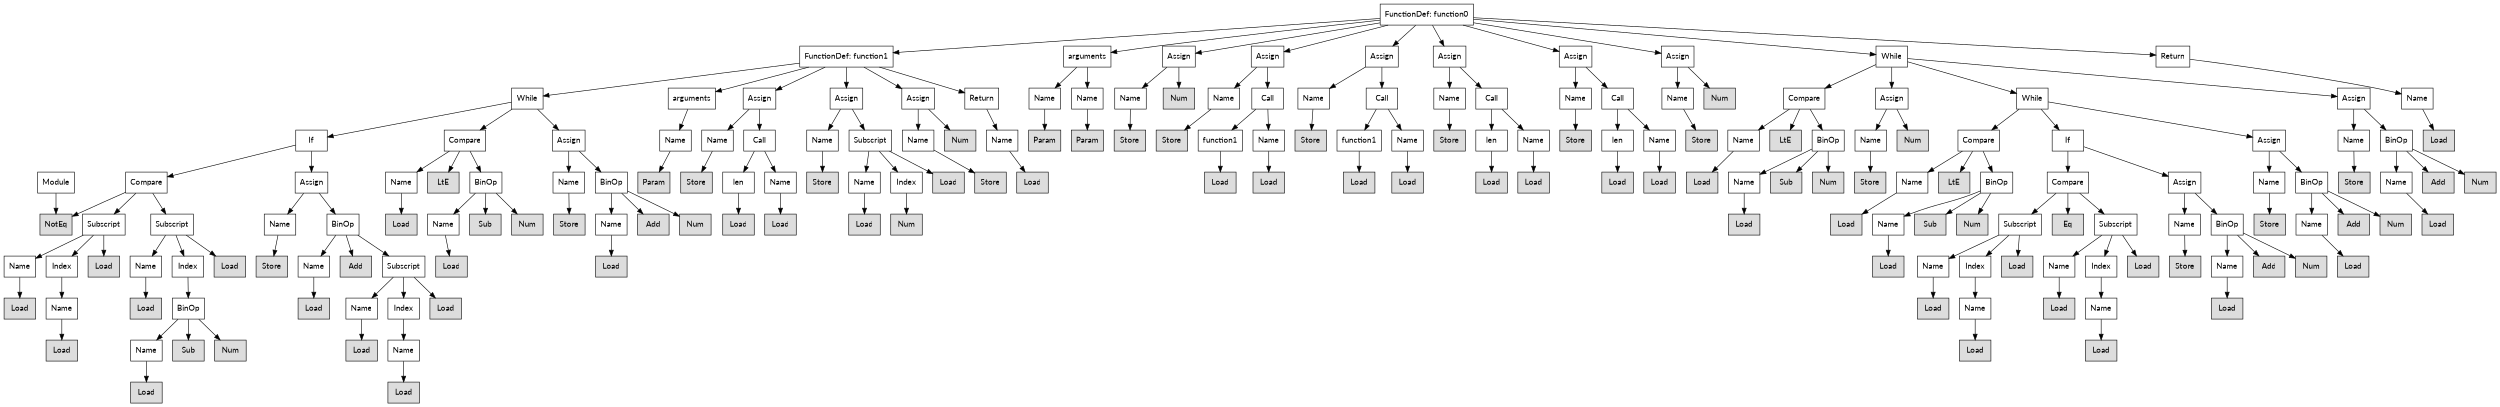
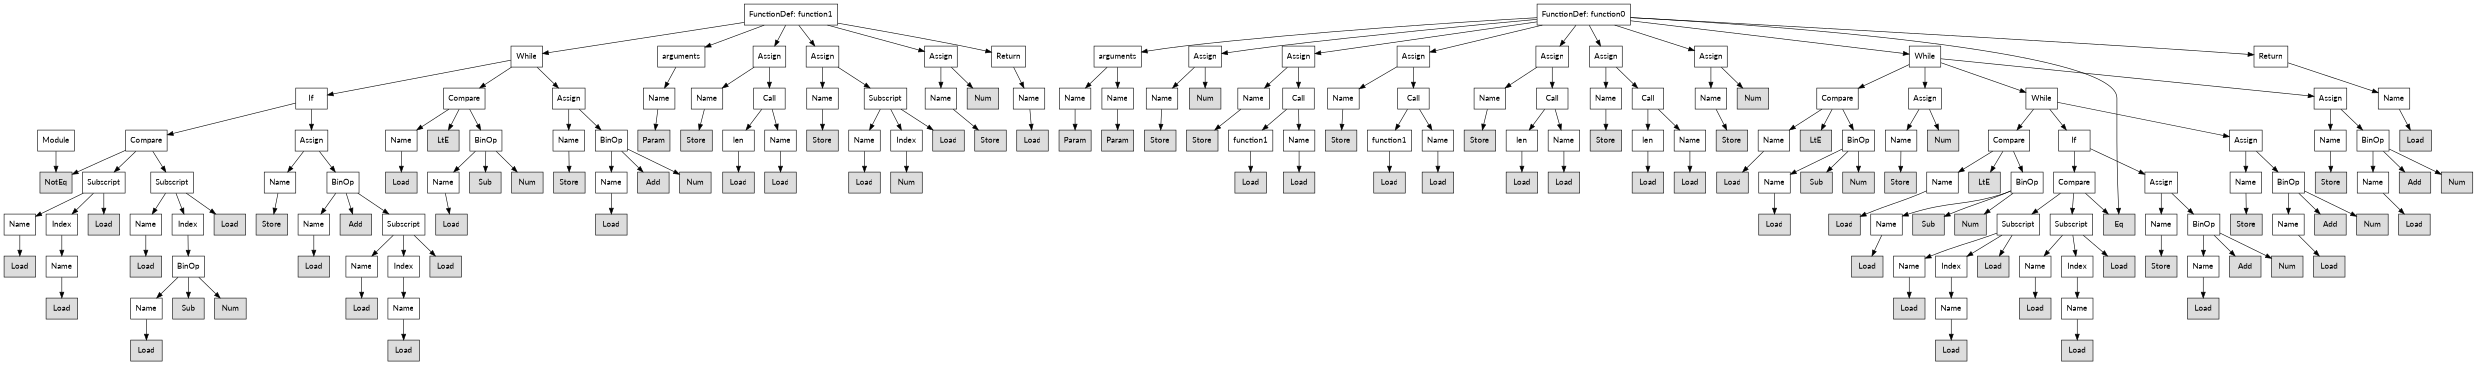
edge "FunctionDef: function0" -> "FunctionDef: function1": now "FunctionDef: function0" -> "Eq"
